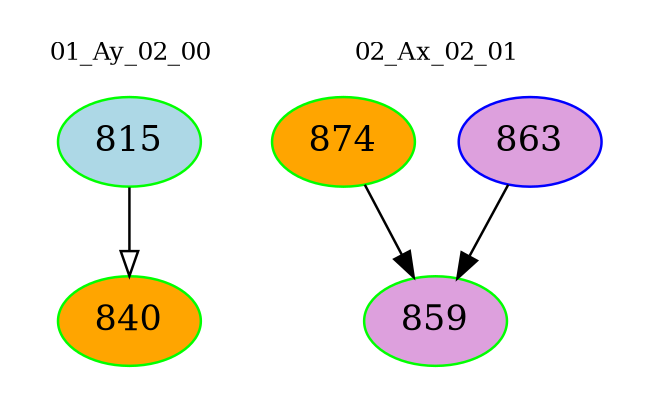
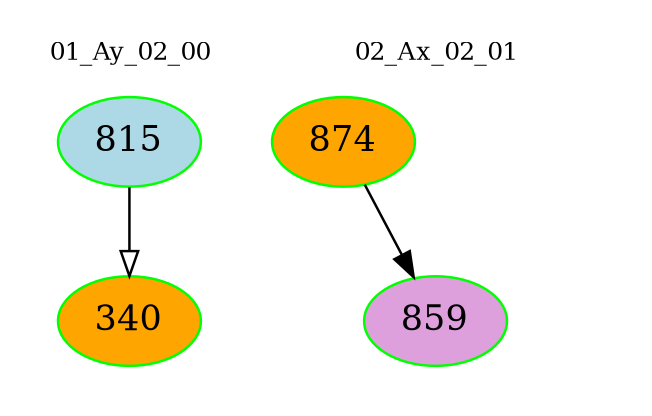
node "863": removed
node "840": label "840" -> "340"
